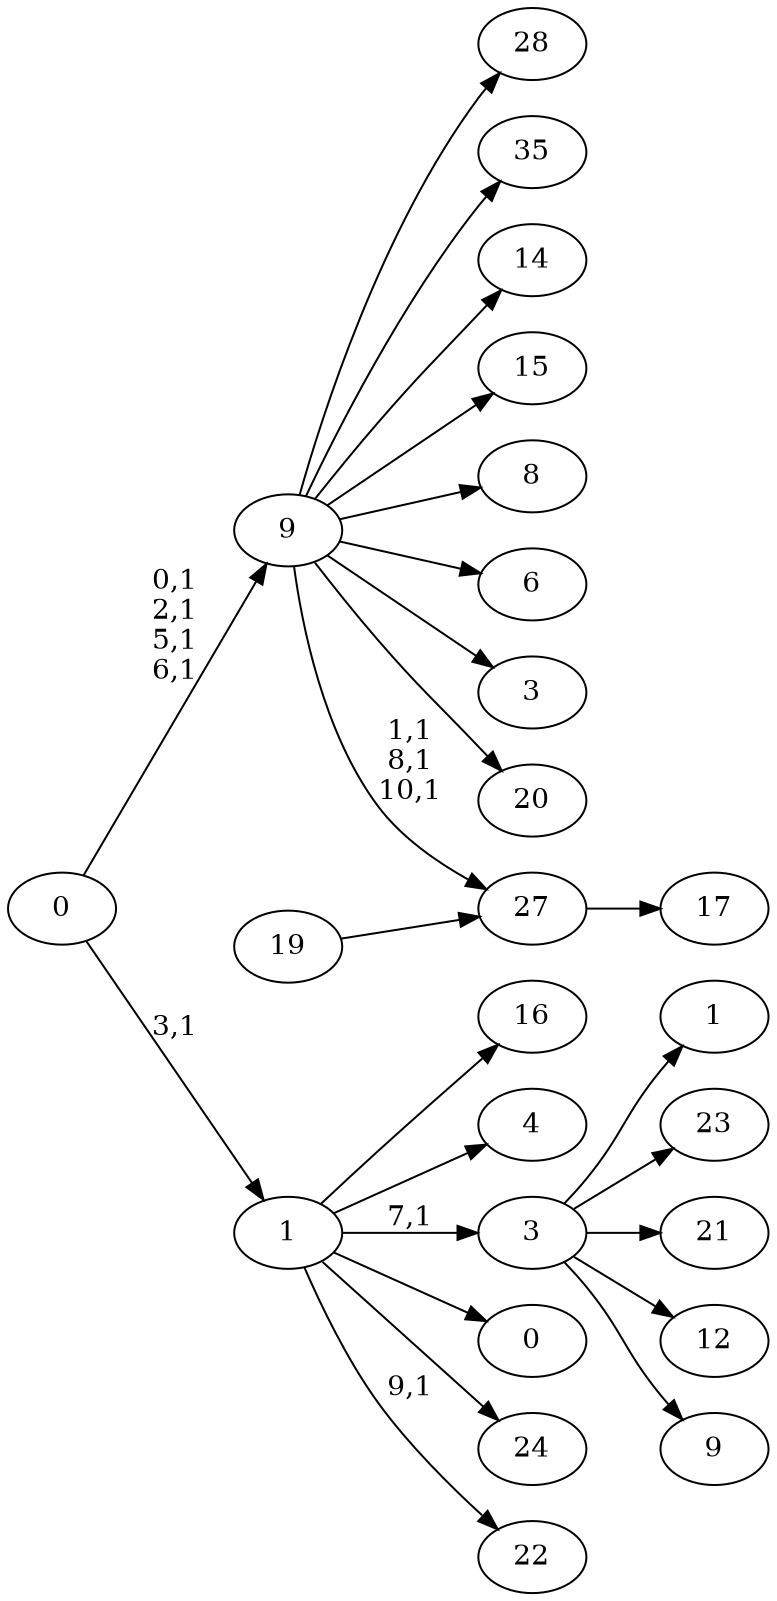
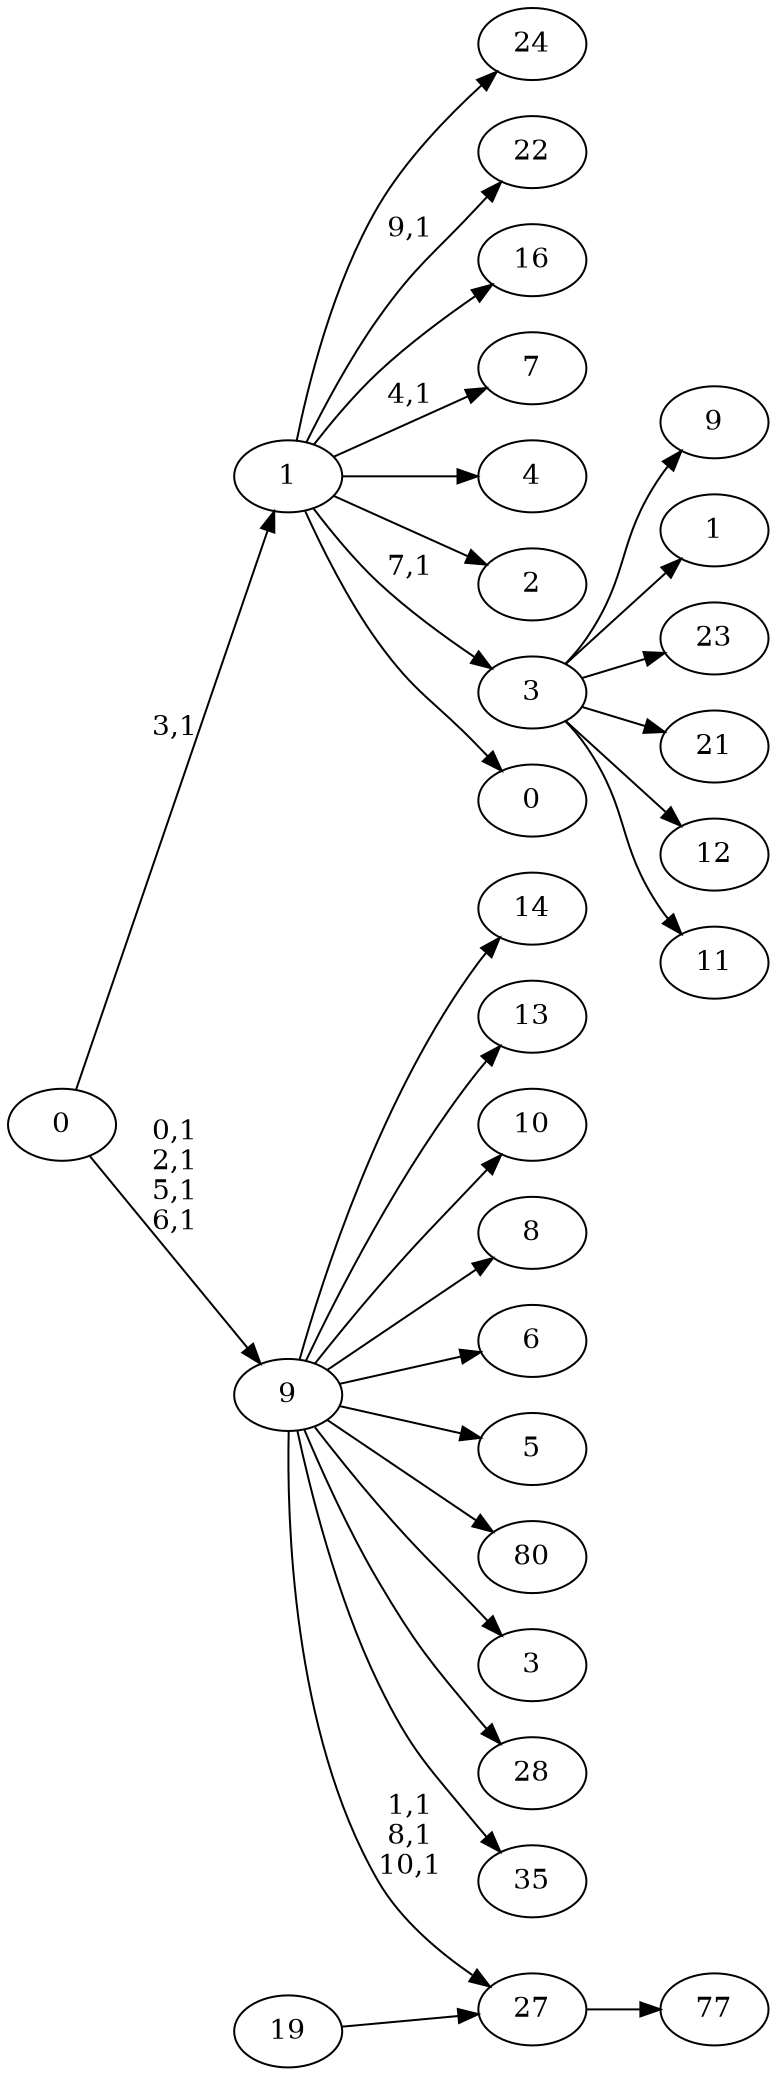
node "15": label "15" -> "10"
node "7": added
node "2": added
node "20": label "20" -> "80"
node "17": label "17" -> "77"
node "11": added
node "13": added
node "5": added
